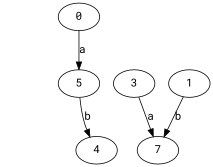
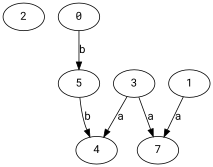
node "2": added
edge "0" -> "5": label "a" -> "b"
edge "3" -> "4": added, label "a"
edge "1" -> "7": label "b" -> "a"
